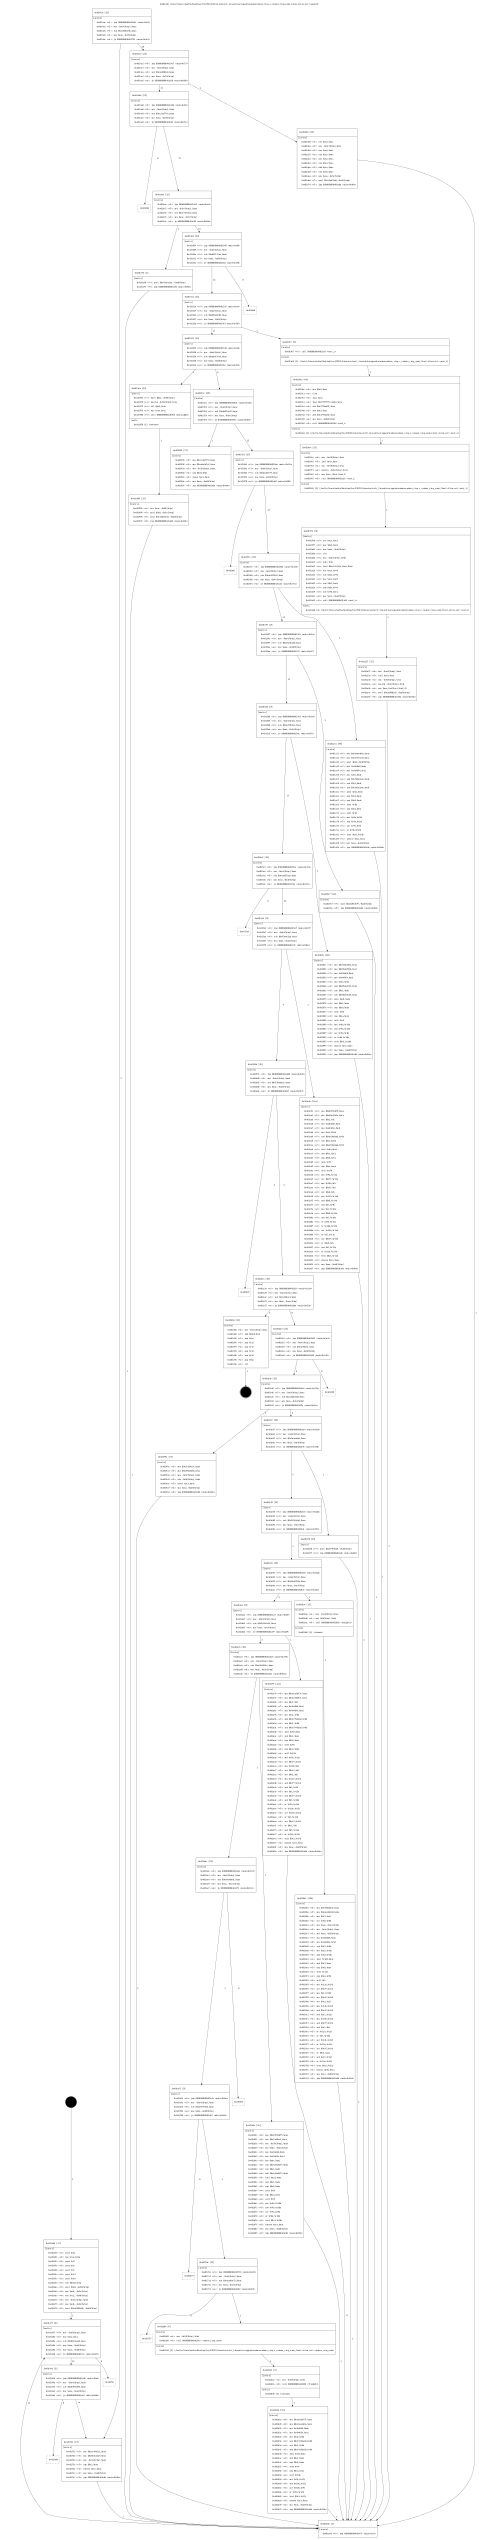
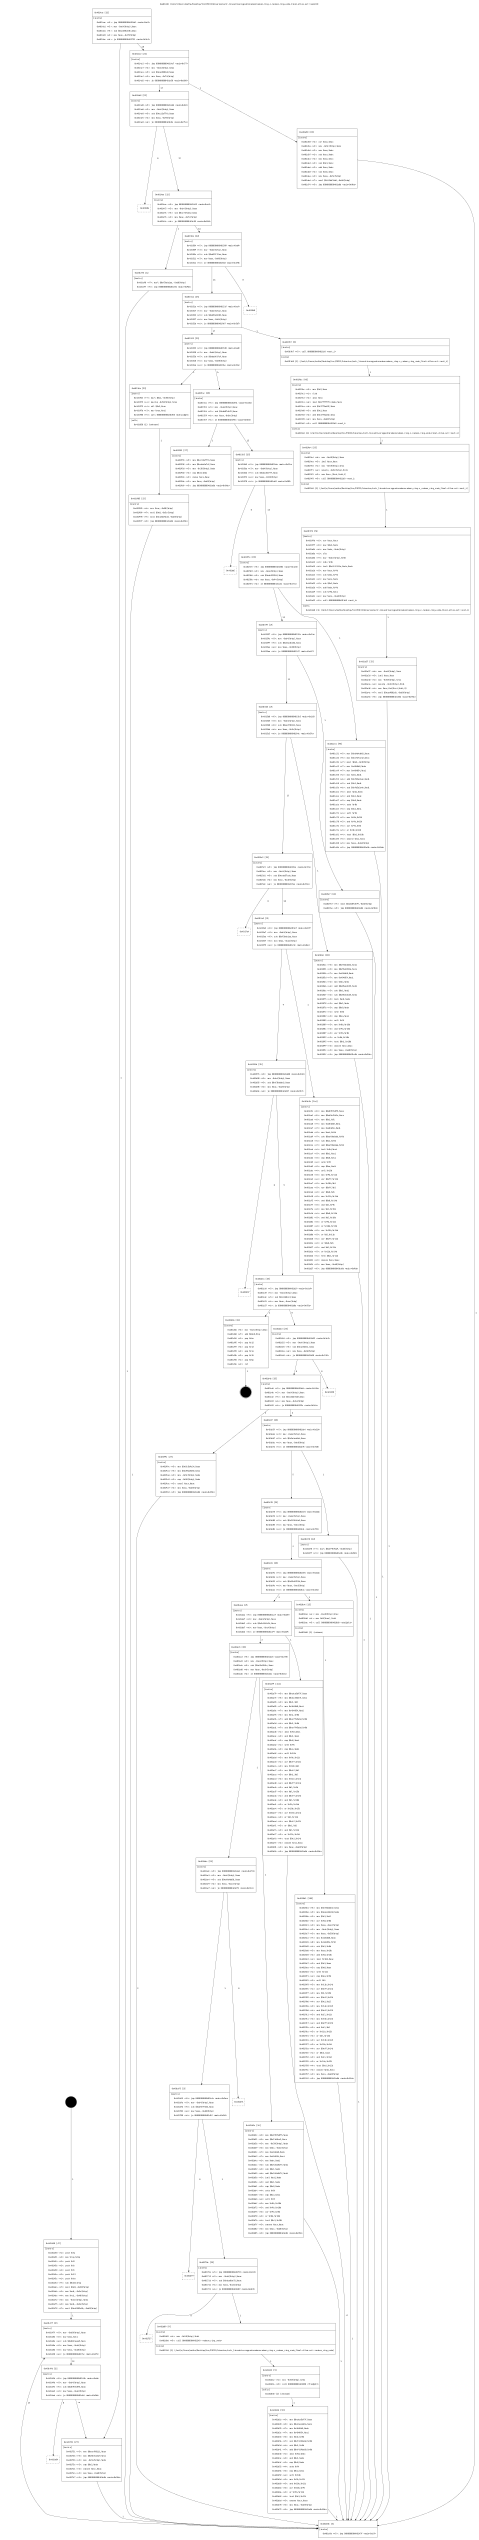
node "0x40174c": removed
